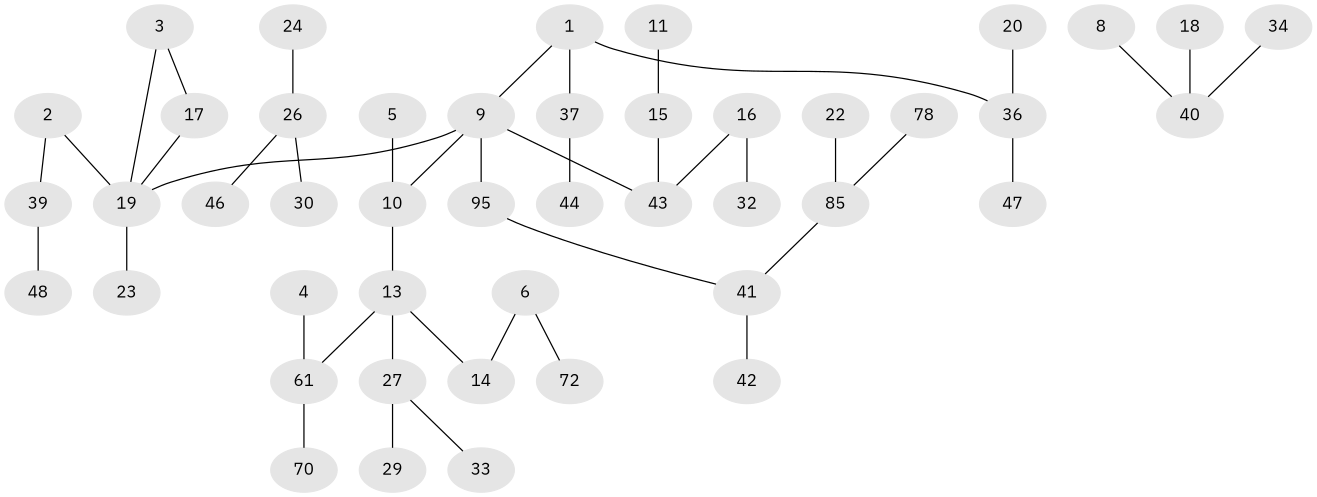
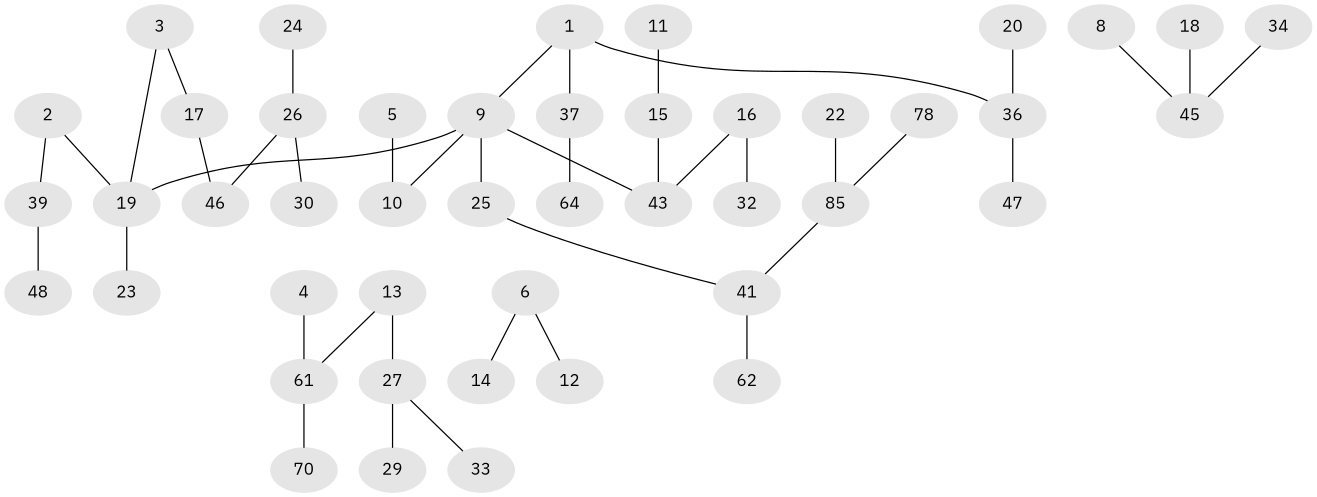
node "40": label "40" -> "45"
edge "17" -- "19": now "17" -- "46"
node "95": label "95" -> "25"
node "44": label "44" -> "64"
edge "10" -- "13": removed
edge "13" -- "14": removed
node "72": label "72" -> "12"
node "42": label "42" -> "62"
